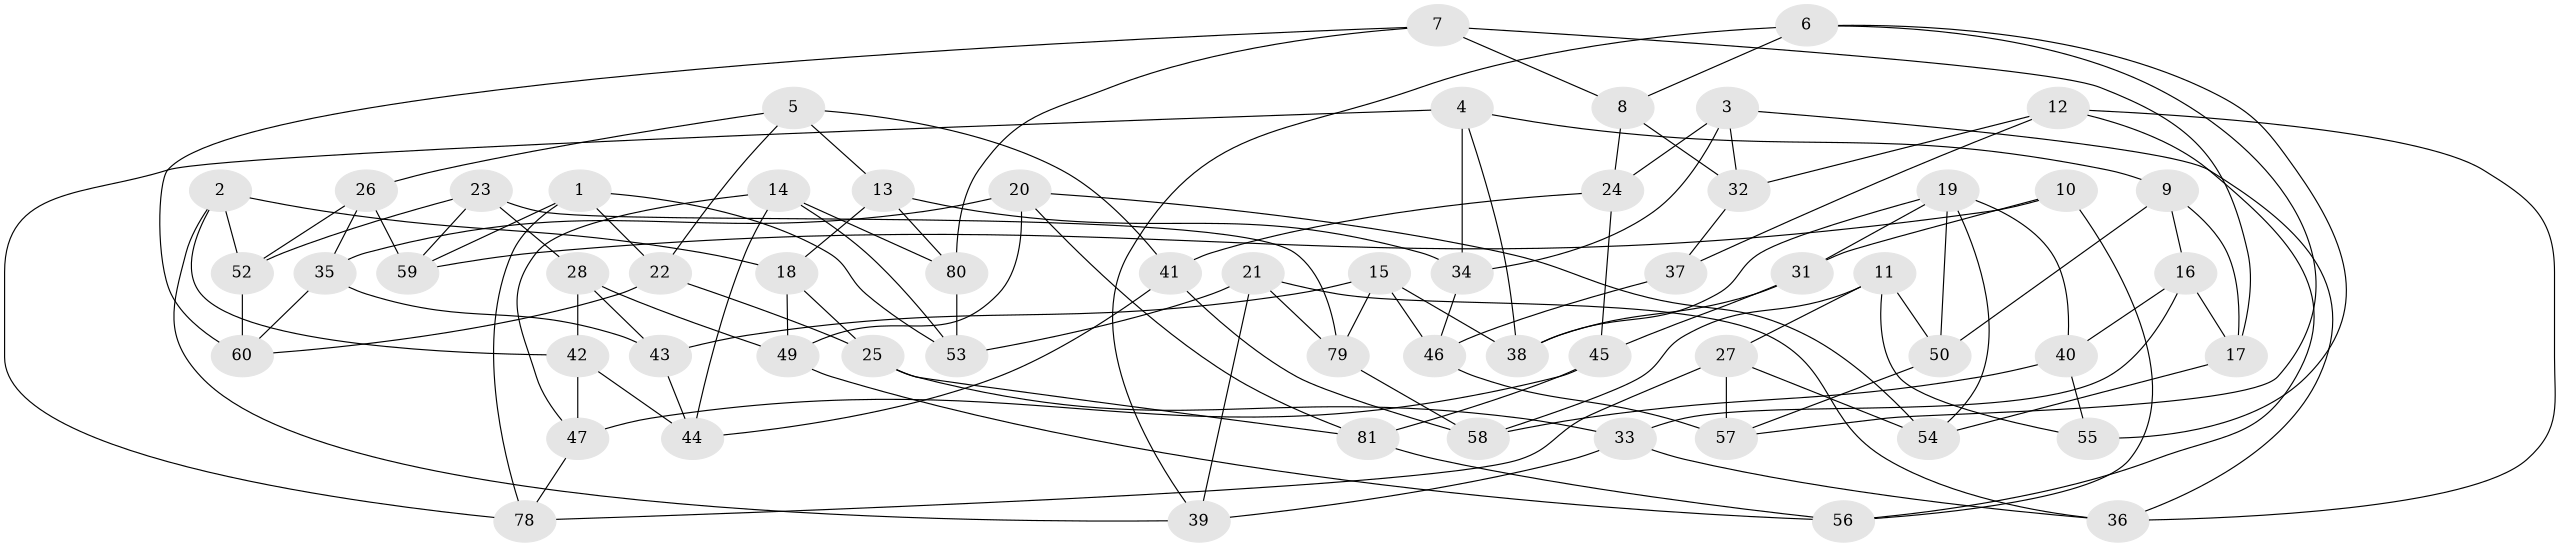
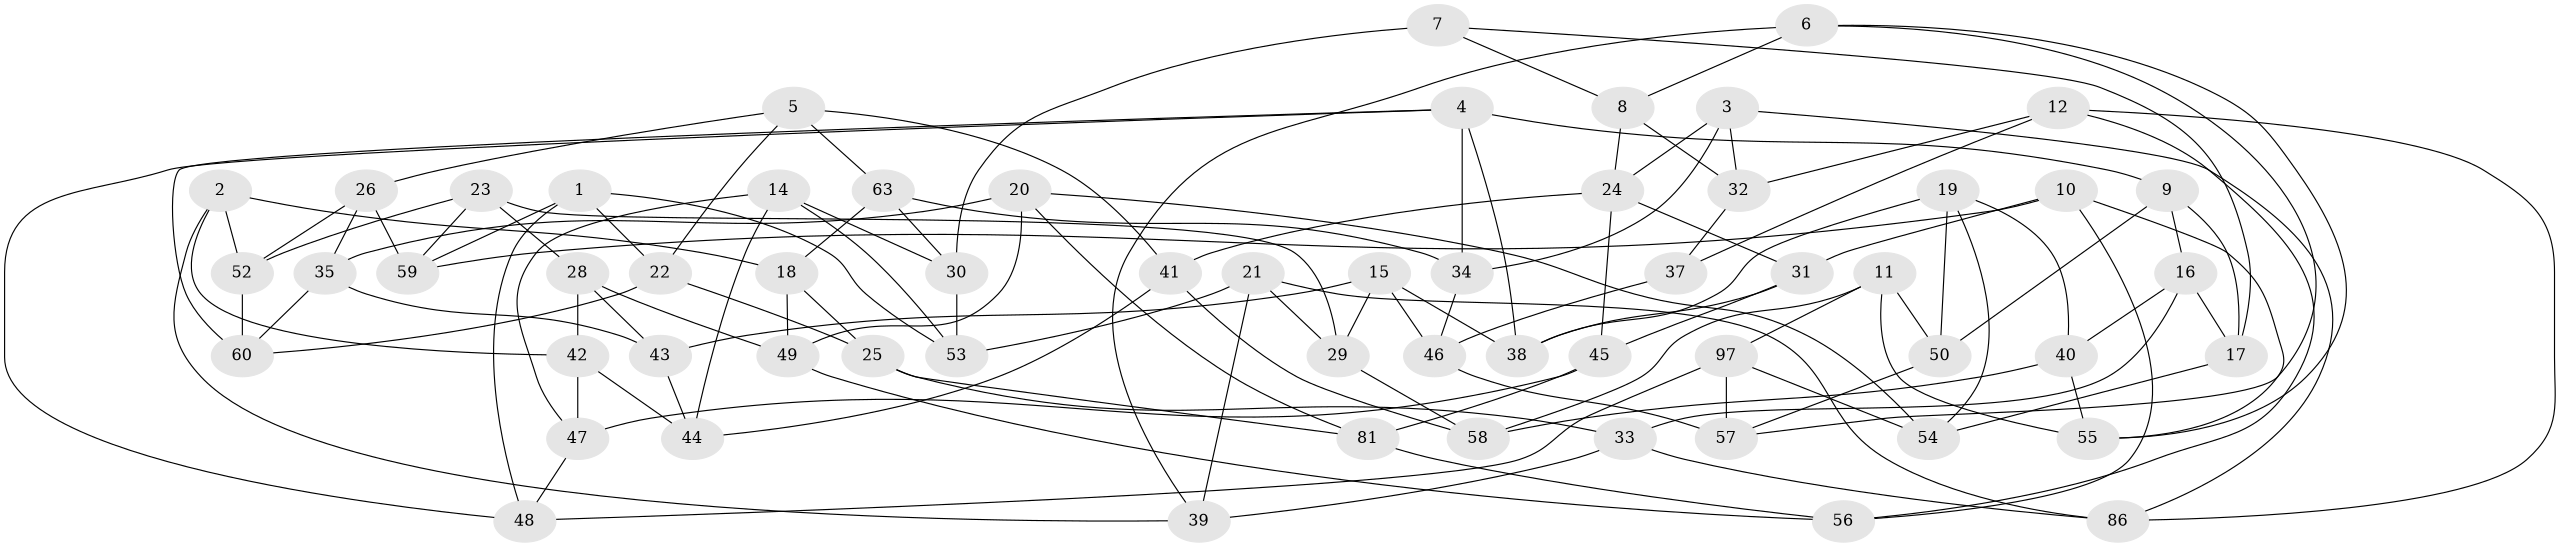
edge "7" -- "60": now "4" -- "60"
node "13": label "13" -> "63"
edge "19" -- "31": now "24" -- "31"
node "80": label "80" -> "30"
edge "10" -- "55": added
node "79": label "79" -> "29"
node "27": label "27" -> "97"
node "78": label "78" -> "48"
node "36": label "36" -> "86"
